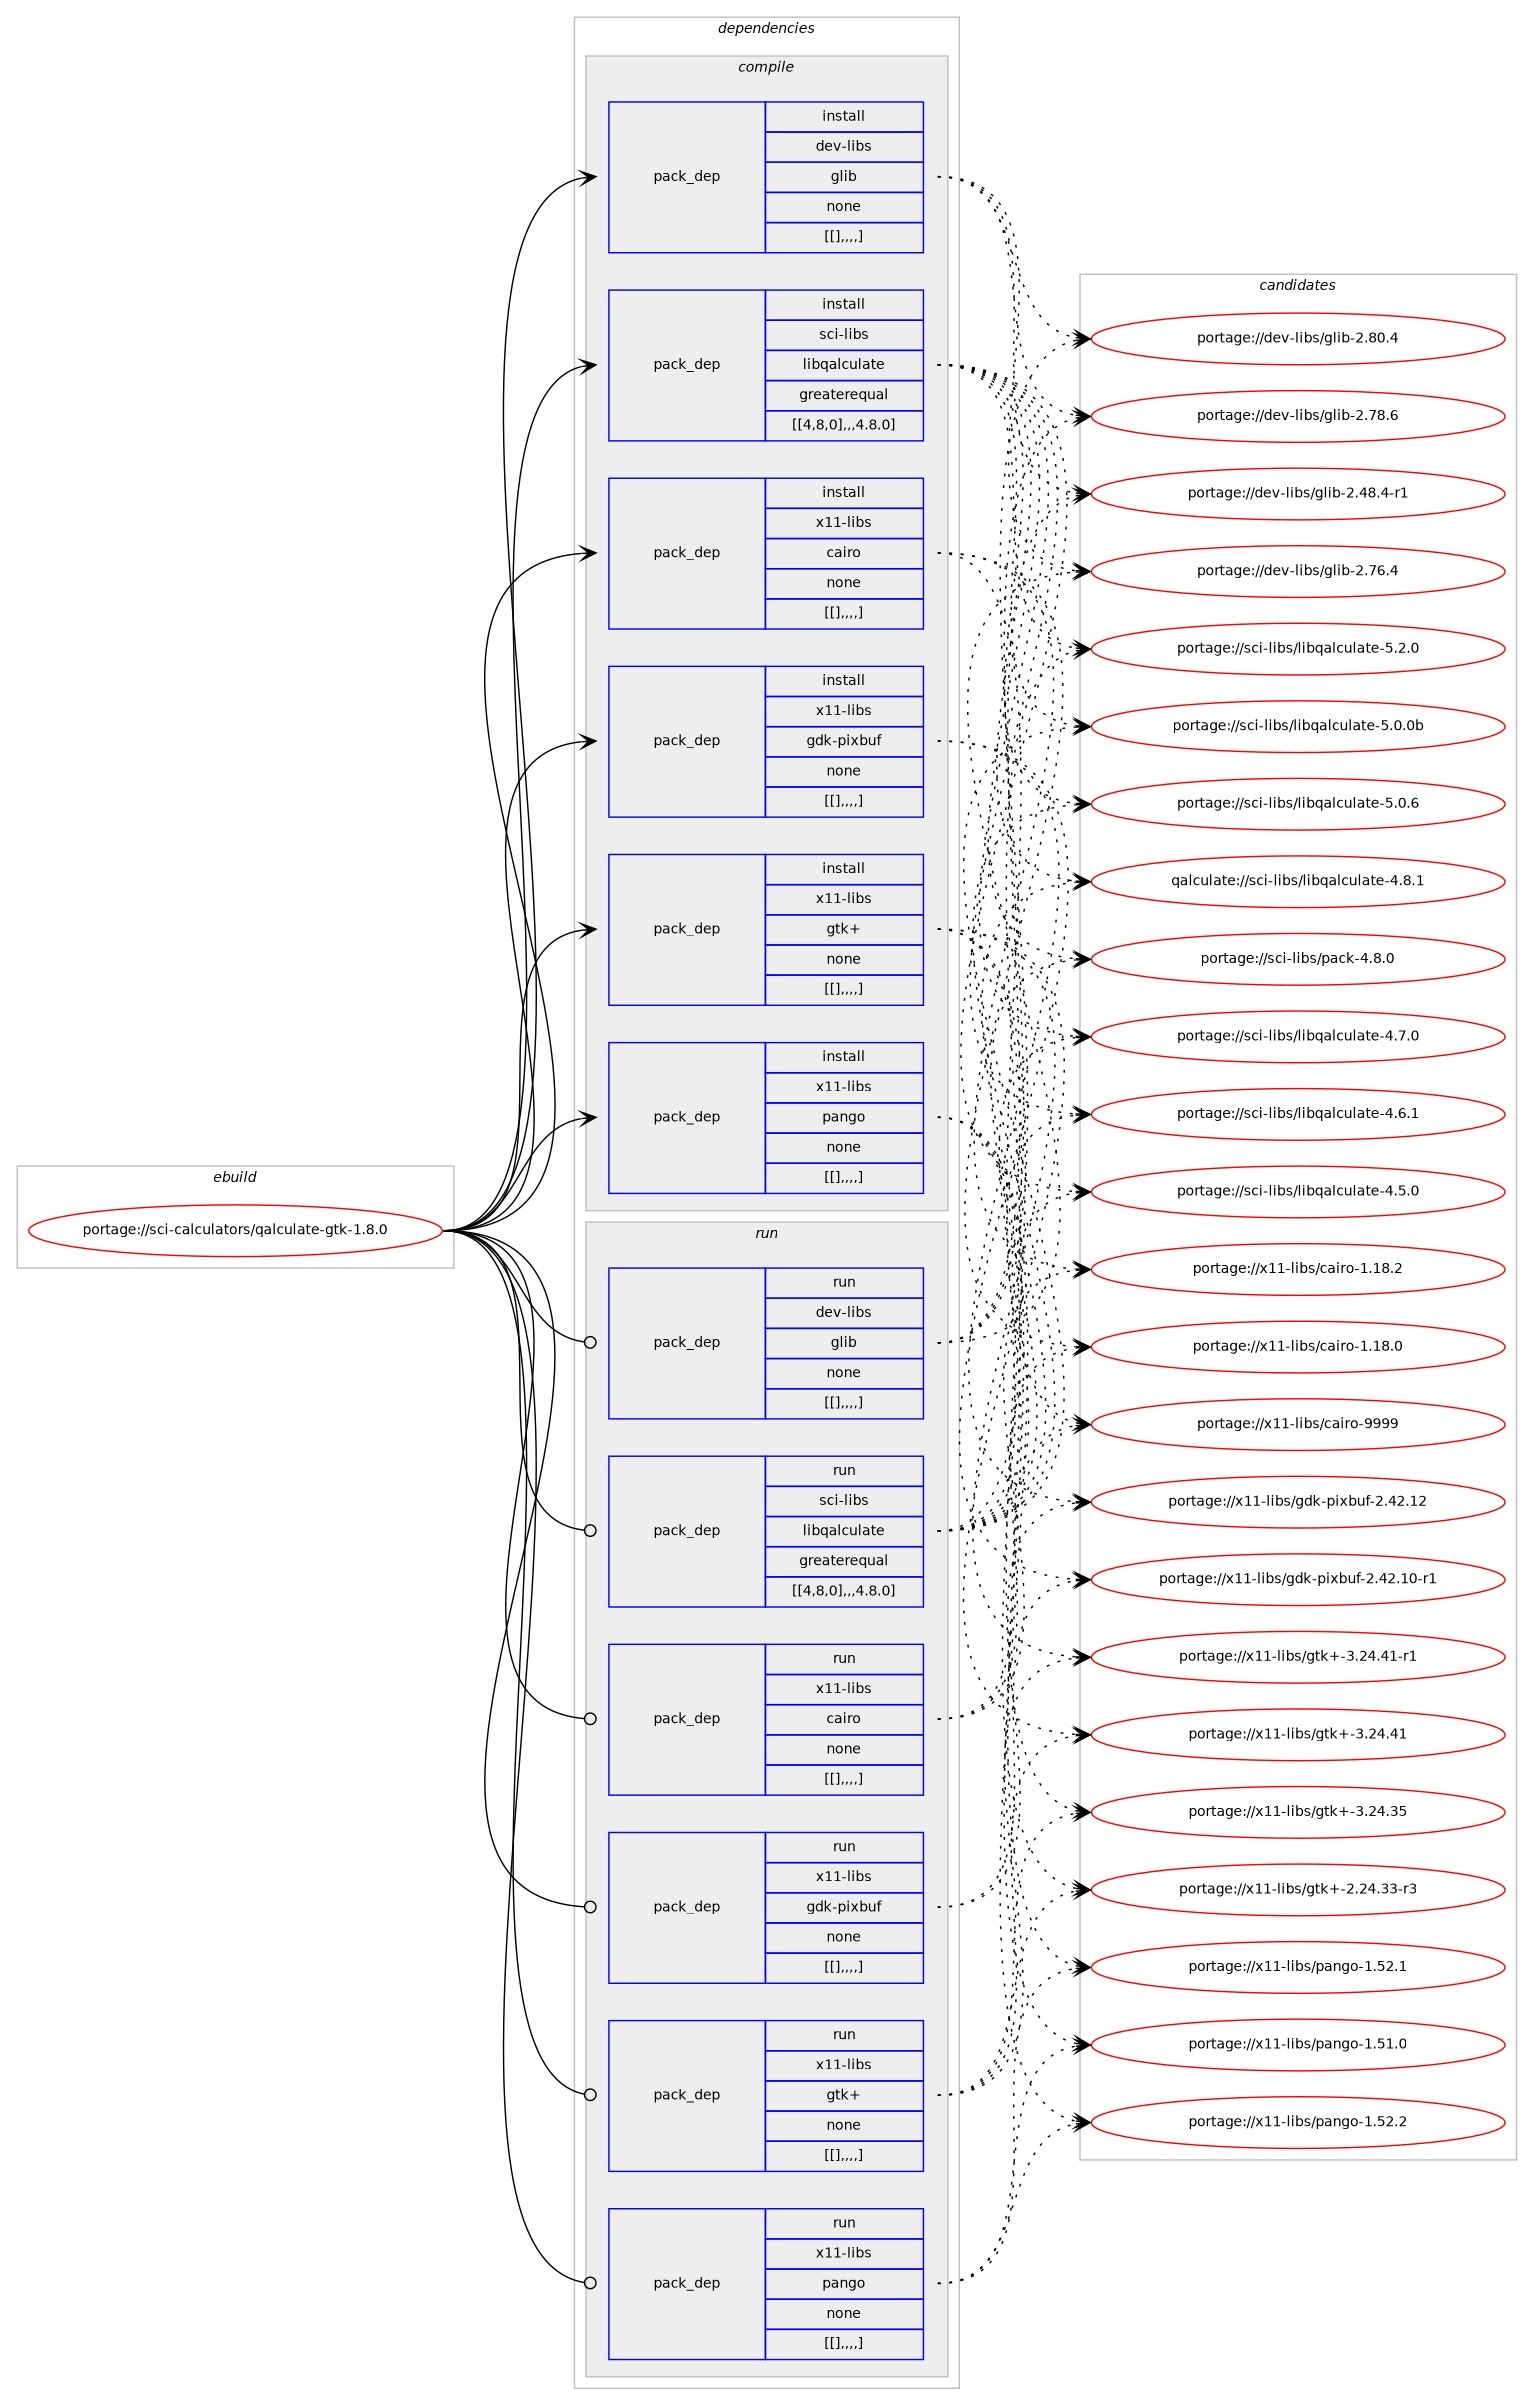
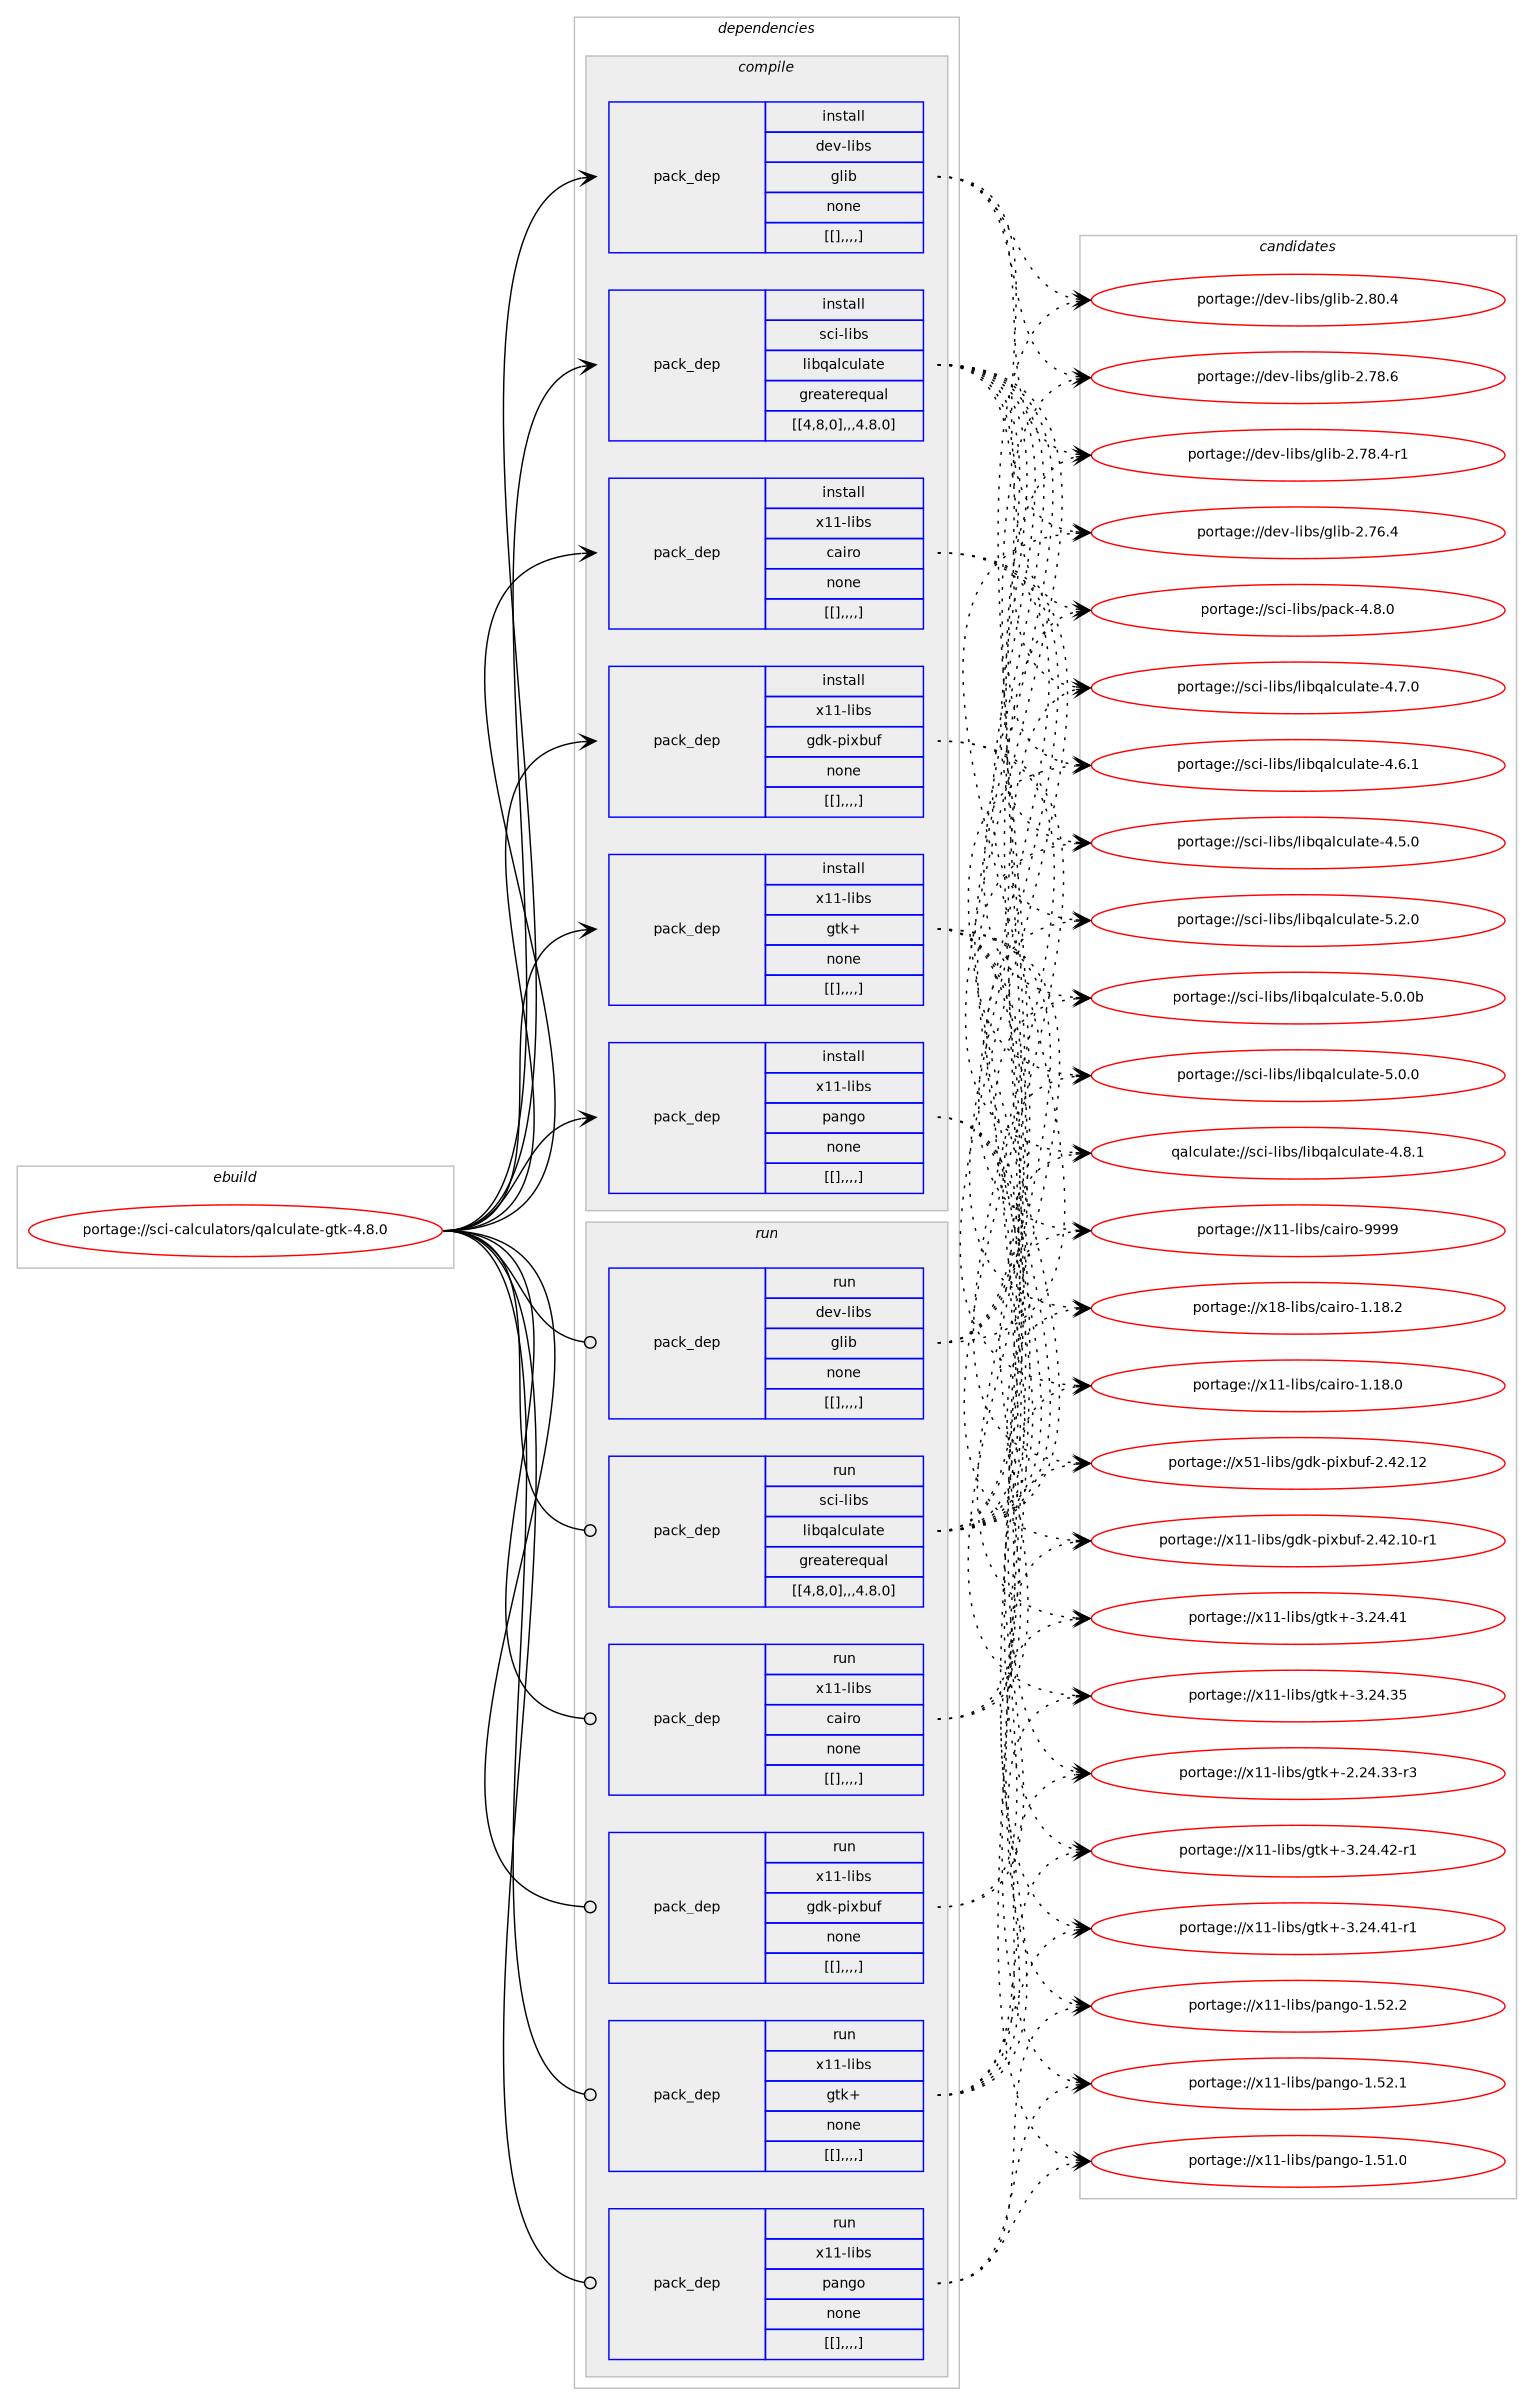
node "portage://dev-libs/glib-2.48.4-r1": label "portage://dev-libs/glib-2.48.4-r1" -> "portage://dev-libs/glib-2.78.4-r1"
node "portage://sci-libs/libqalculate-5.0.6": label "portage://sci-libs/libqalculate-5.0.6" -> "portage://sci-libs/libqalculate-5.0.0"
node "portage://sci-calculators/qalculate-gtk-1.8.0": label "portage://sci-calculators/qalculate-gtk-1.8.0" -> "portage://sci-calculators/qalculate-gtk-4.8.0"
node "portage://x11-libs/cairo-1.18.2": label "portage://x11-libs/cairo-1.18.2" -> "portage://x18-libs/cairo-1.18.2"
node "portage://x11-libs/gdk-pixbuf-2.42.12": label "portage://x11-libs/gdk-pixbuf-2.42.12" -> "portage://x51-libs/gdk-pixbuf-2.42.12"
node "portage://x11-libs/gtk+-3.24.42-r1": added
